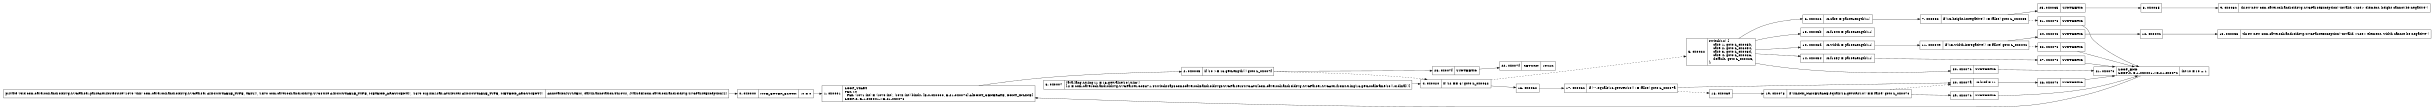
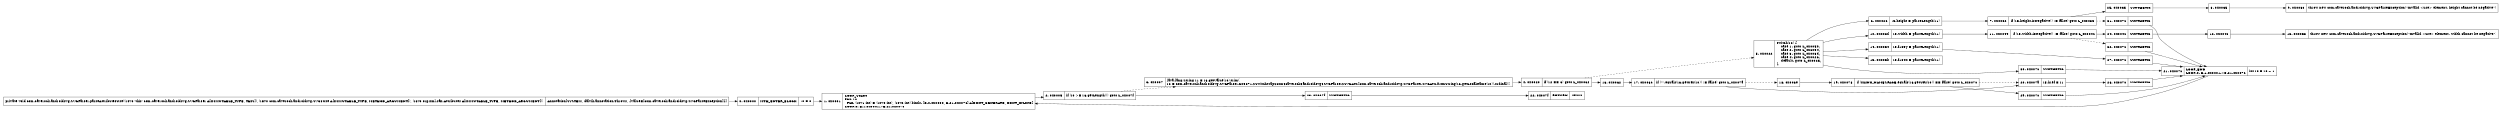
node "6: 0x0026": text "r5.case = parseLength(r1)" -> "r5.height = parseLength(r1)"
edge "2: 0x0005" -> "4: 0x0020": now "2: 0x0005" -> "3: 0x0007"
